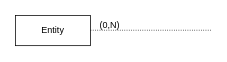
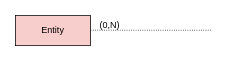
node "Entity": fillcolor #ffffff -> #f8cecc
